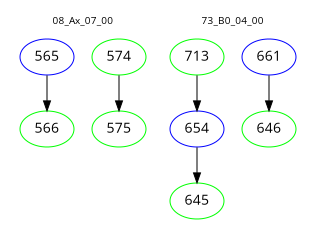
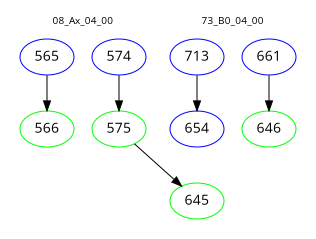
cluster "08_Ax_07_00": label "08_Ax_07_00" -> "08_Ax_04_00"
node "574": color green -> blue
node "713": color green -> blue
edge "654" -> "645": now "575" -> "645"
